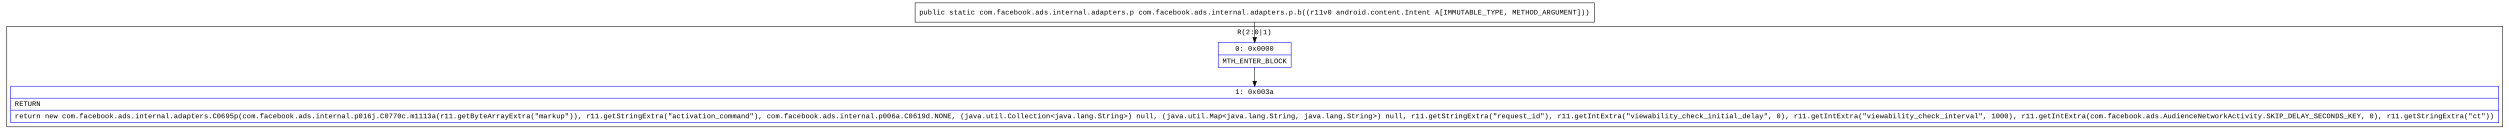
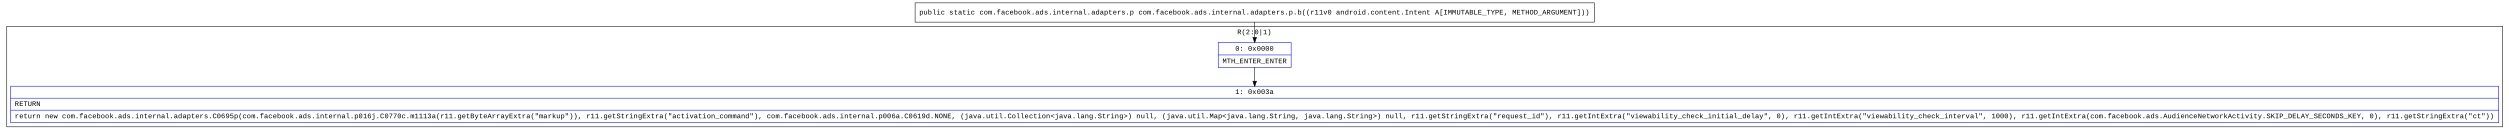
node "0: 0x0000": text "MTH_ENTER_BLOCK" -> "MTH_ENTER_ENTER"
